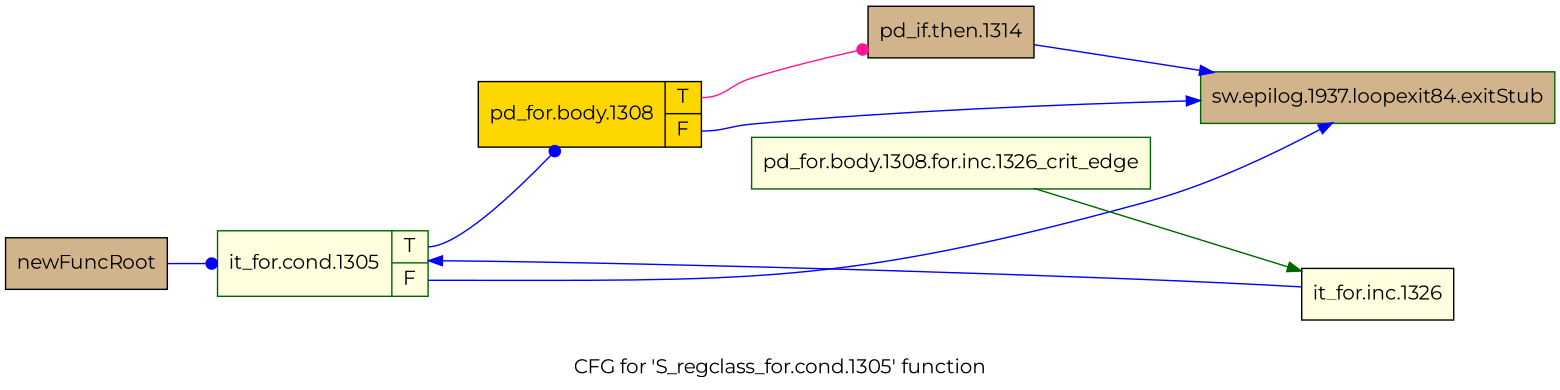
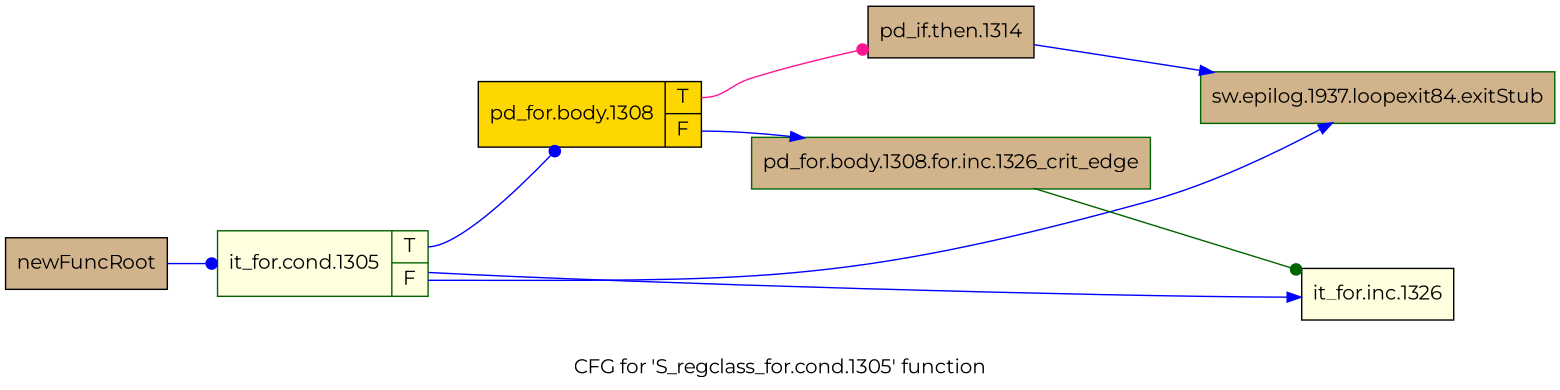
edge "pd_for.body.1308" -> "sw.epilog.1937.loopexit84.exitStub": now "pd_for.body.1308" -> "pd_for.body.1308.for.inc.1326_crit_edge"
node "pd_for.body.1308.for.inc.1326_crit_edge": fillcolor lightyellow -> tan
edge "pd_for.body.1308.for.inc.1326_crit_edge" -> "it_for.inc.1326": arrowhead normal -> dot
edge "it_for.inc.1326" -> "it_for.cond.1305": reversed
